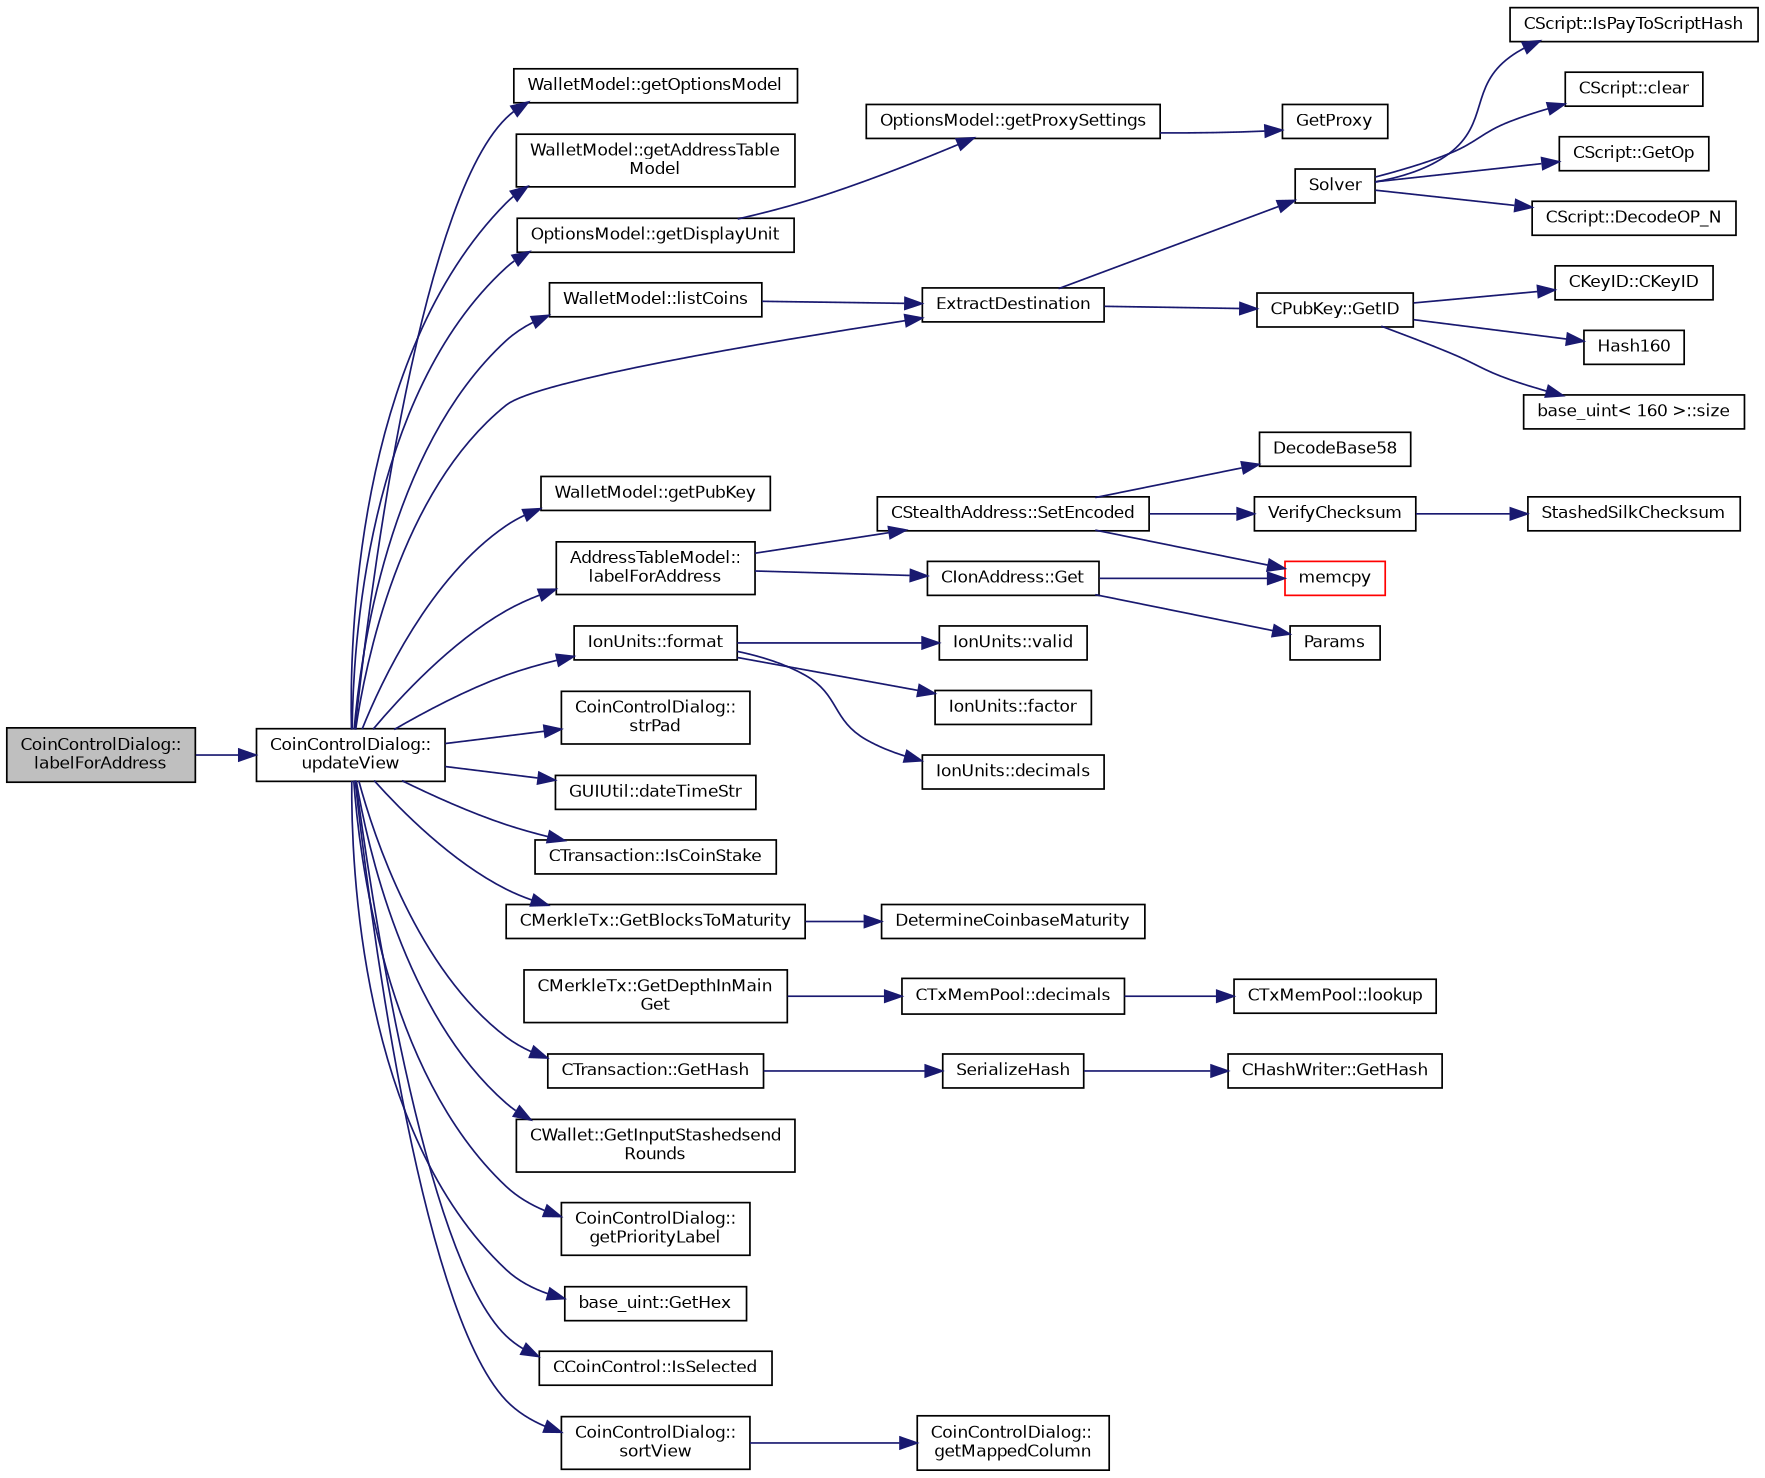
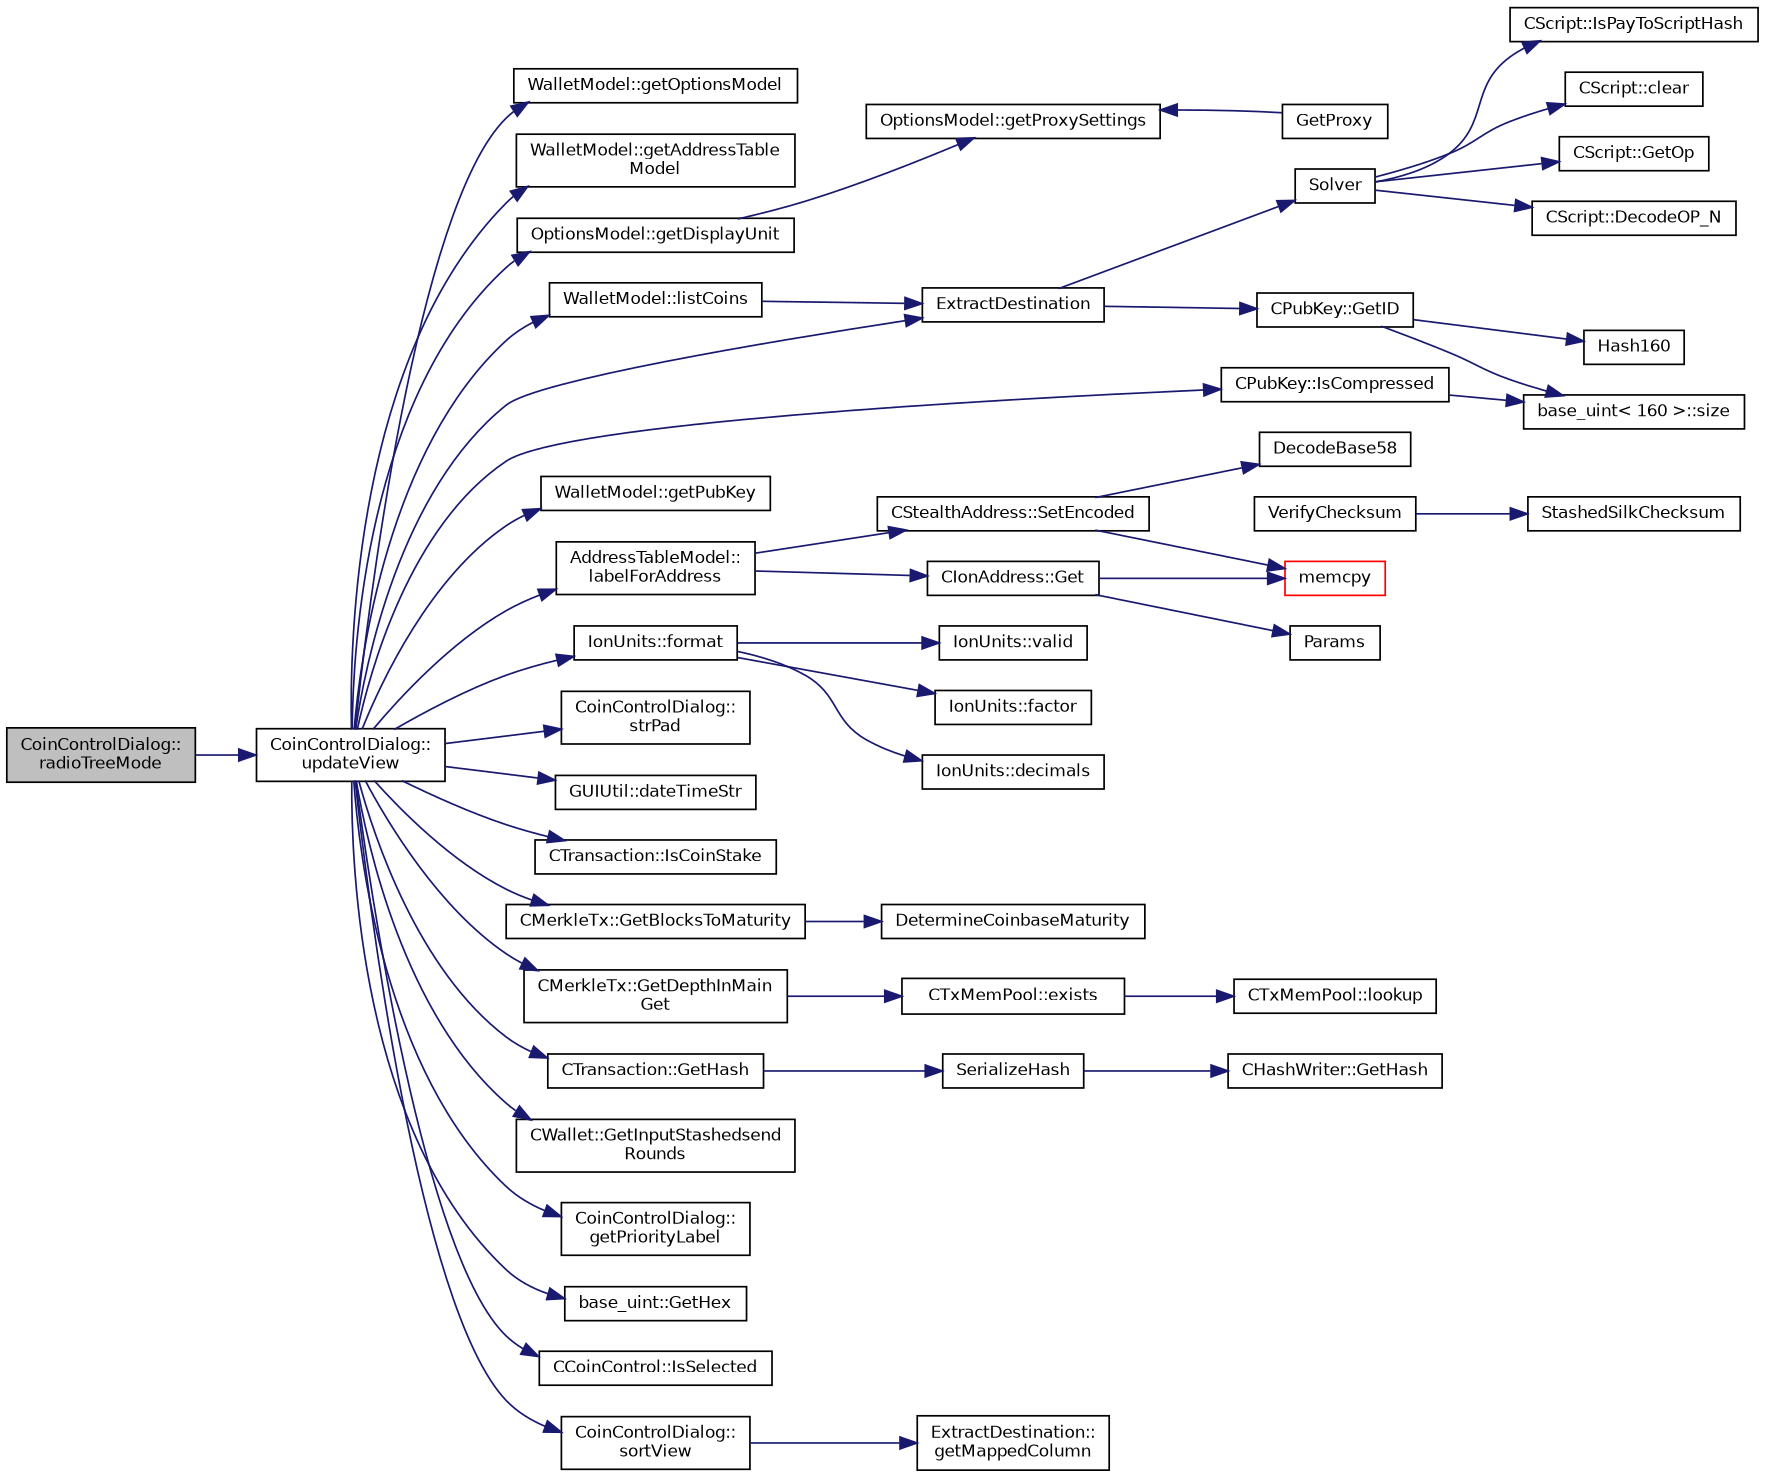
edge "OptionsModel::getProxySettings" -> "GetProxy": reversed
node "CKeyID::CKeyID": removed
node "CPubKey::IsCompressed": added
edge "CStealthAddress::SetEncoded" -> "VerifyChecksum": removed
node "CoinControlDialog:: labelForAddress": label "CoinControlDialog:: labelForAddress" -> "CoinControlDialog:: radioTreeMode"
edge "CoinControlDialog:: updateView" -> "CMerkleTx::GetDepthInMain Get": added
node "CTxMemPool::decimals": label "CTxMemPool::decimals" -> "CTxMemPool::exists"
node "CoinControlDialog:: getMappedColumn": label "CoinControlDialog:: getMappedColumn" -> "ExtractDestination:: getMappedColumn"
